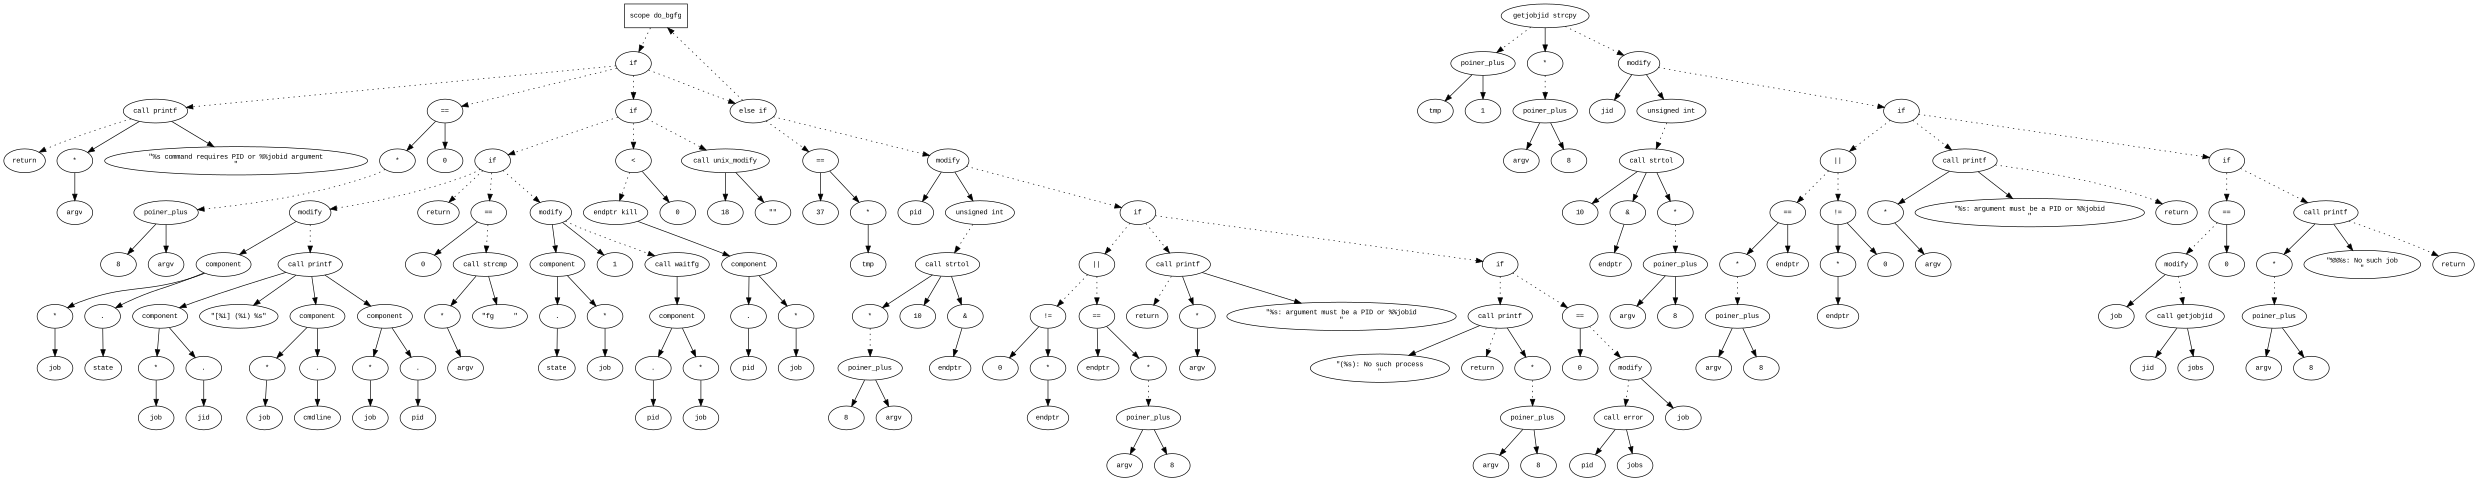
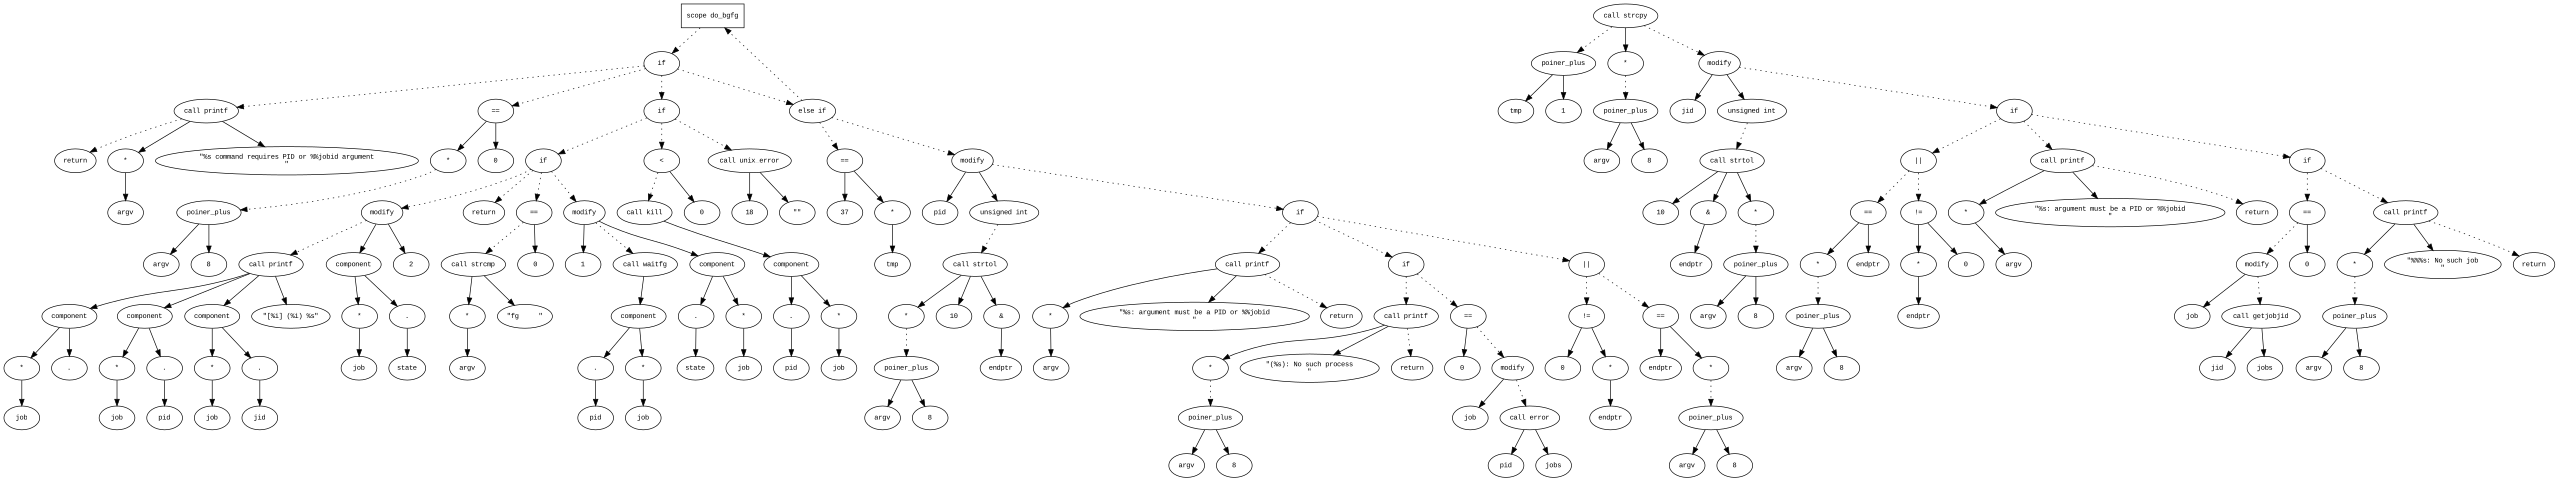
node "getjobjid strcpy": label "getjobjid strcpy" -> "call strcpy"
node "call unix_modify": label "call unix_modify" -> "call unix_error"
node "endptr kill": label "endptr kill" -> "call kill"
node "2": added
node "cmdline": removed
